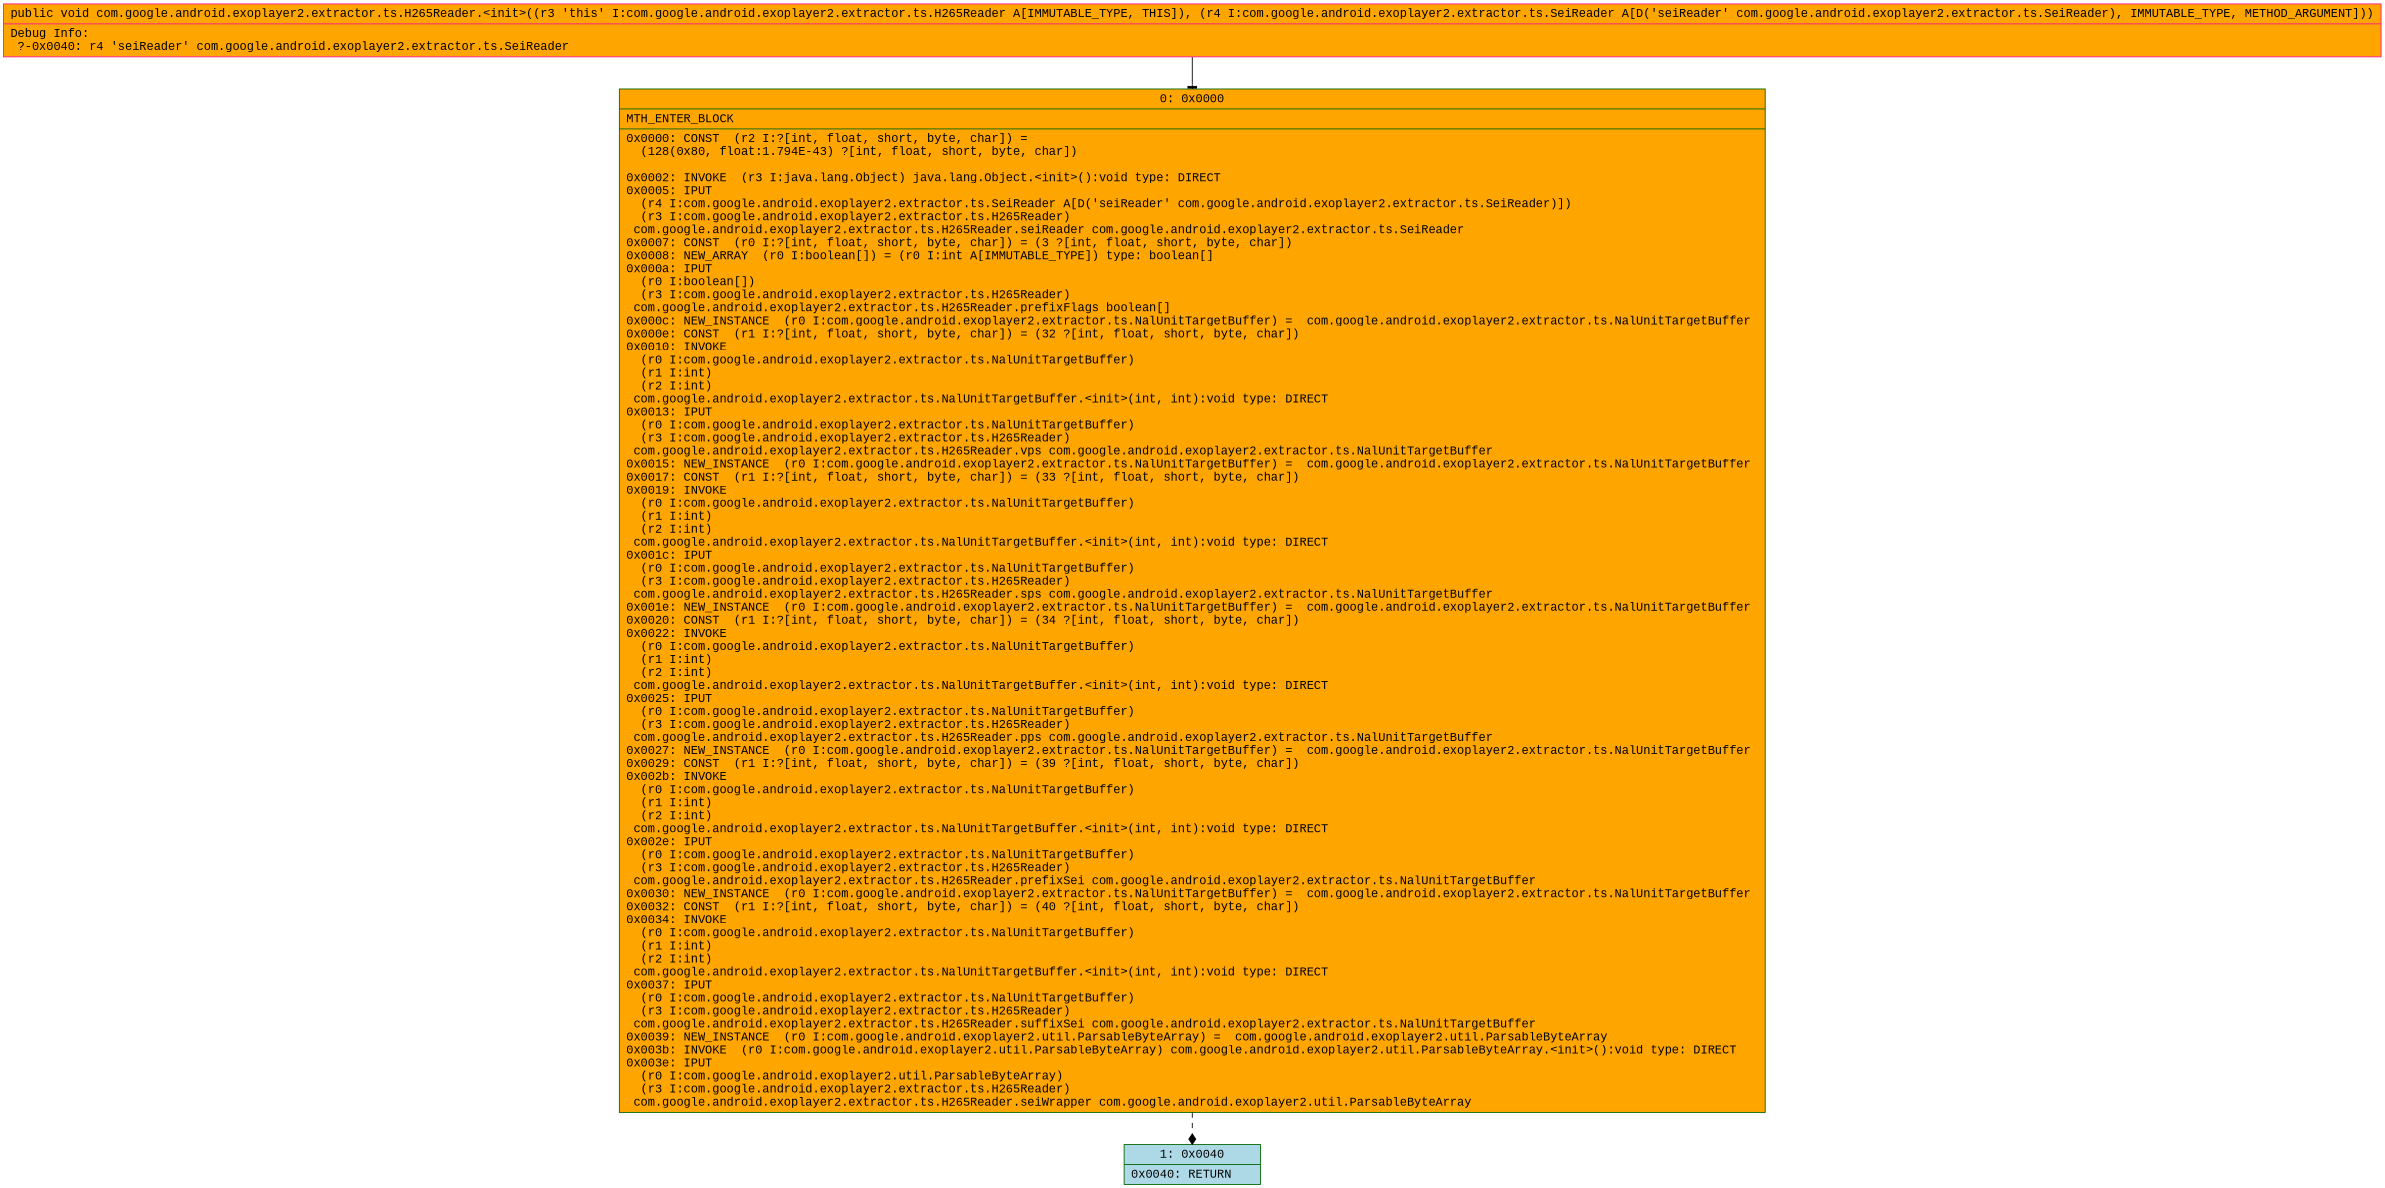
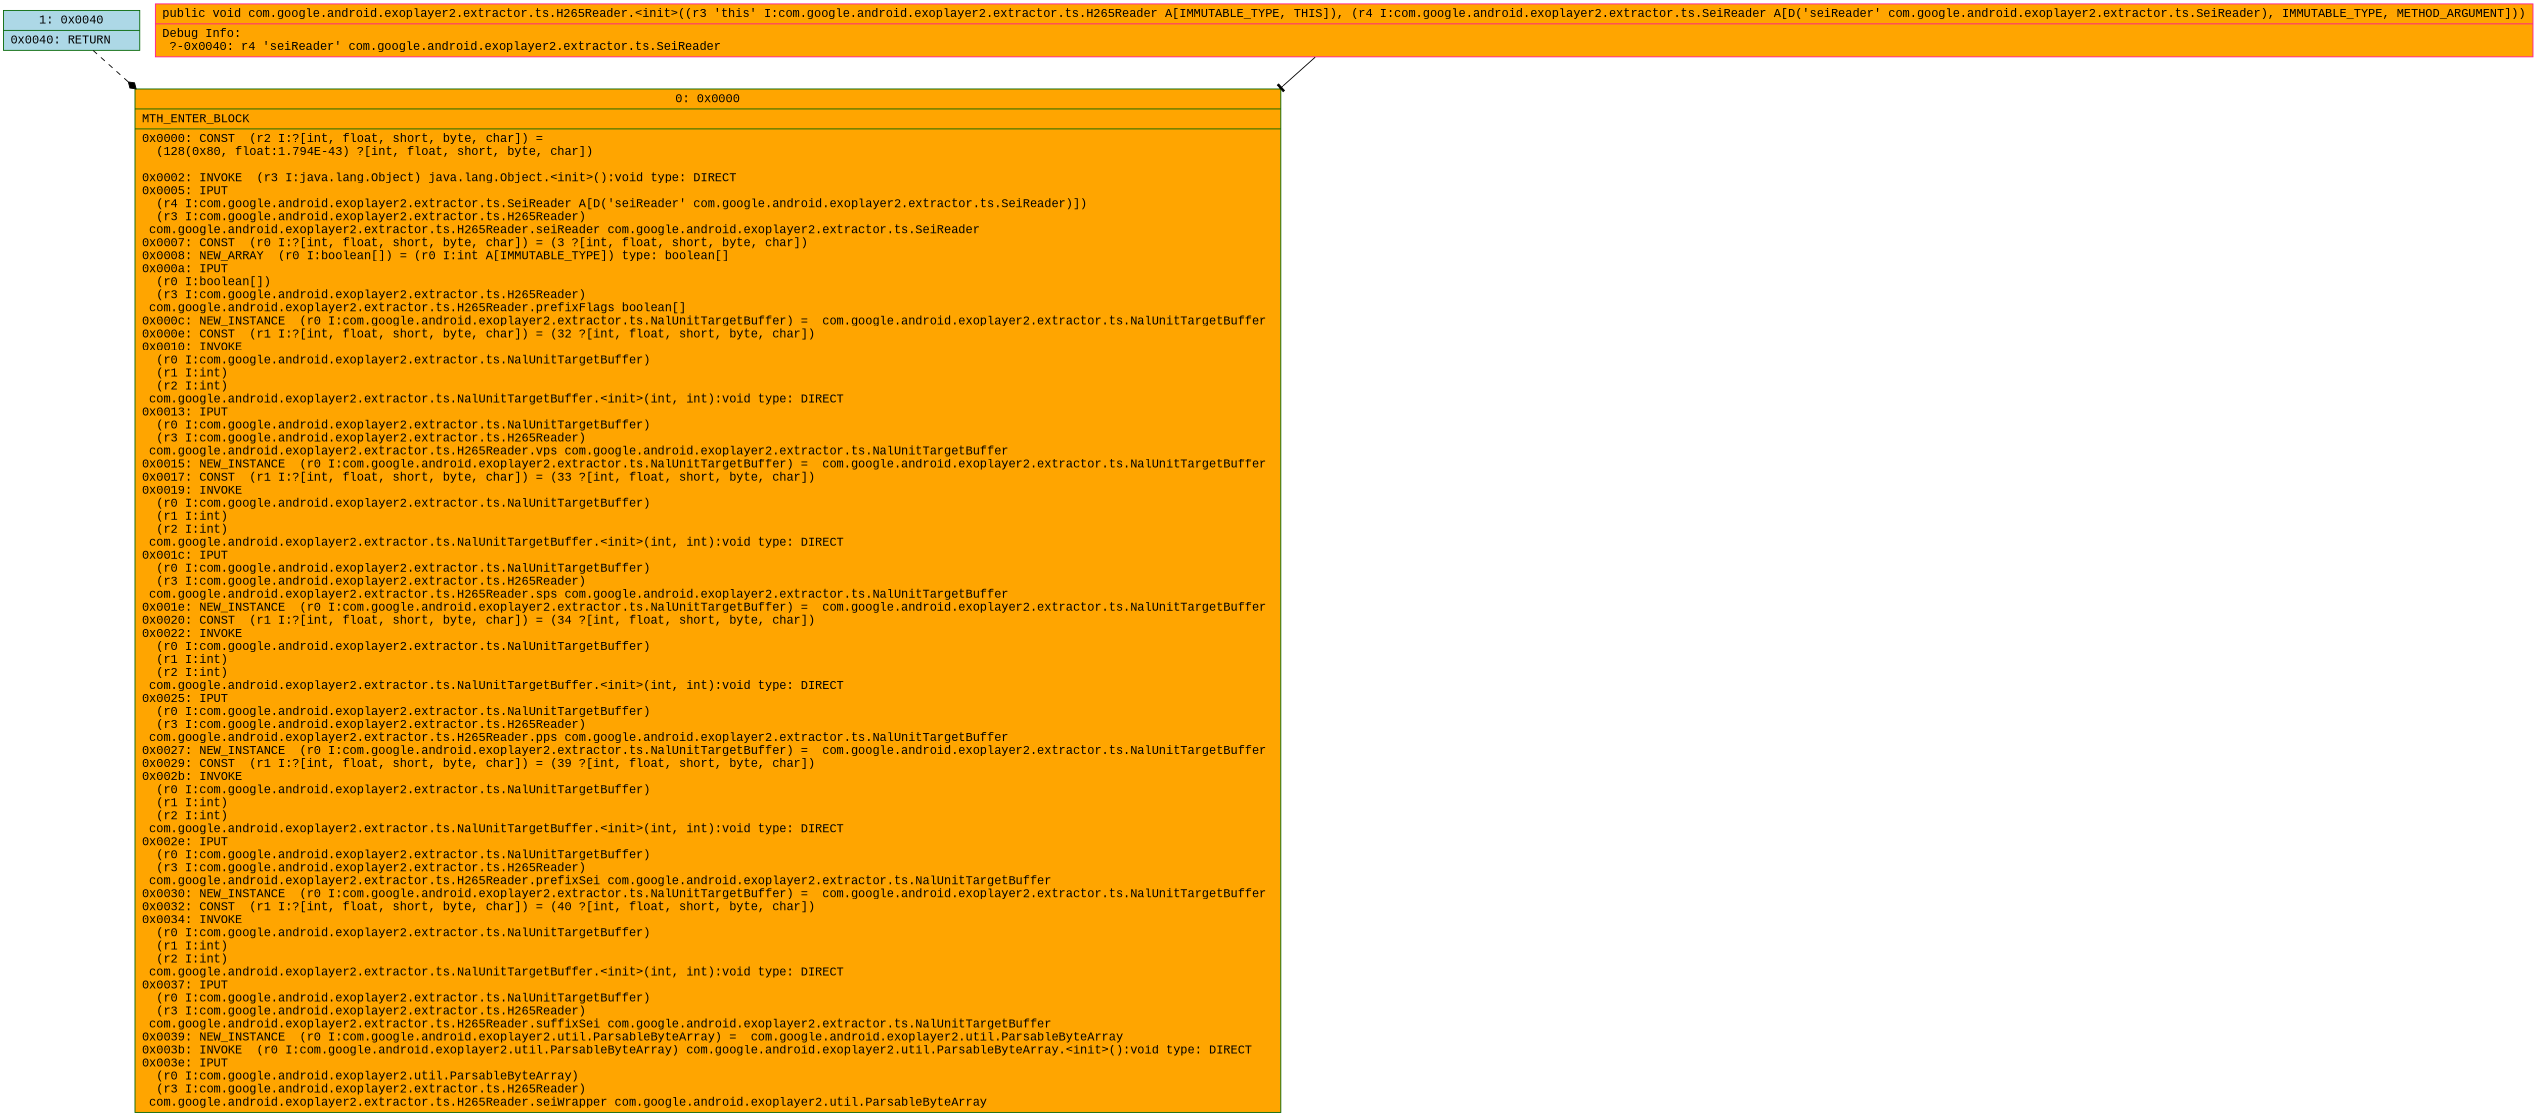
edge "0: 0x0000" -> "1: 0x0040": reversed
